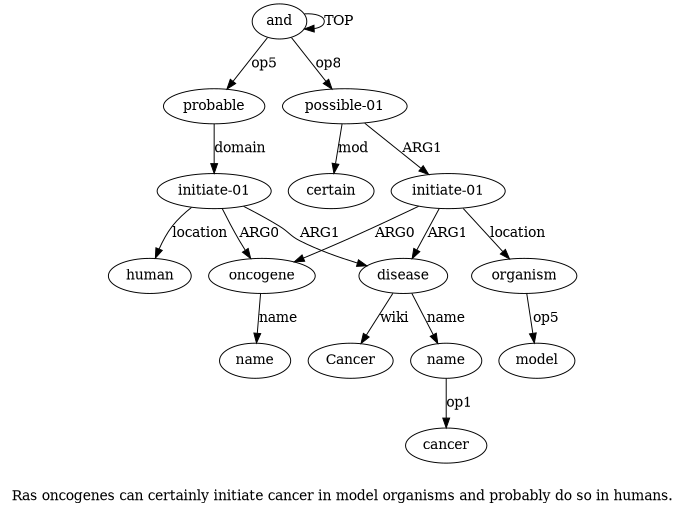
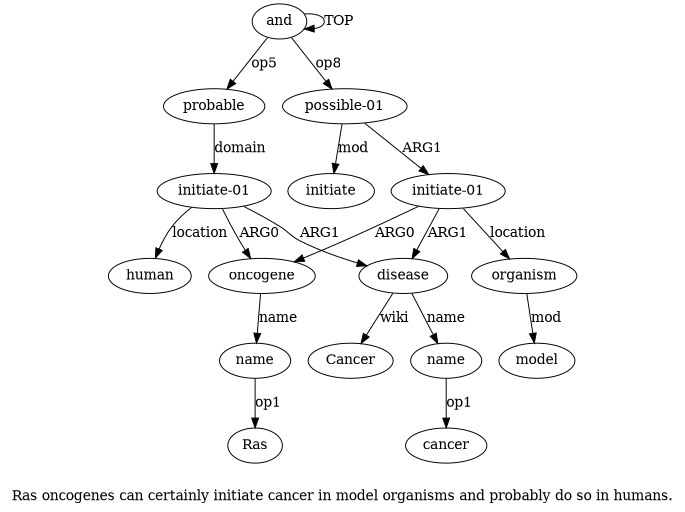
node "certain": label "certain" -> "initiate"
edge "organism" -> "model": label "op5" -> "mod"
node "Ras": added
